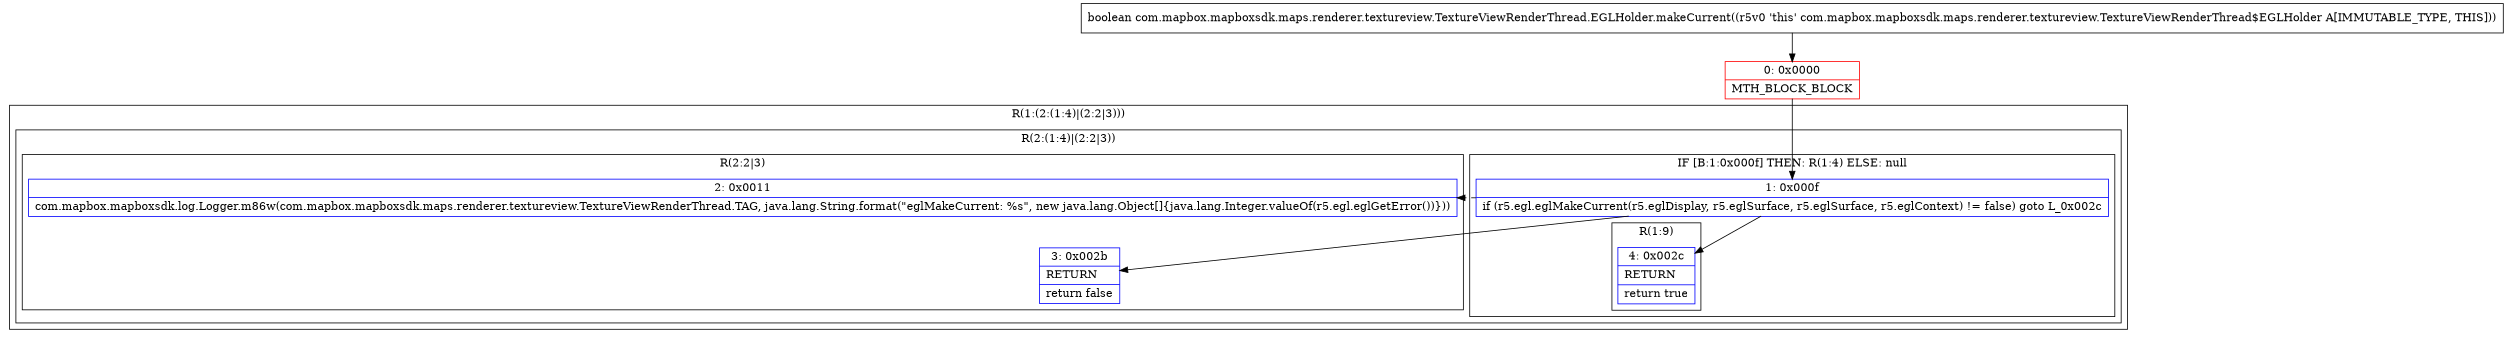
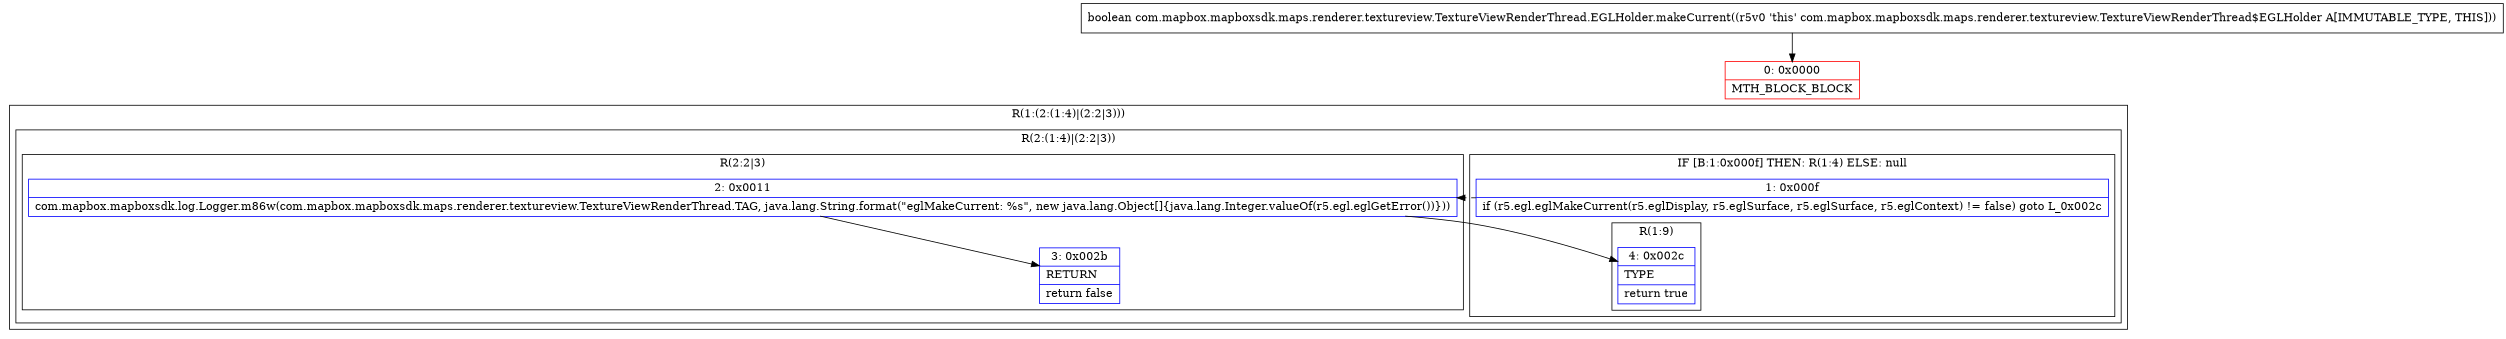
edge "0: 0x0000" -> "1: 0x000f": removed
edge "1: 0x000f" -> "4: 0x002c": now "2: 0x0011" -> "4: 0x002c"
edge "1: 0x000f" -> "3: 0x002b": now "2: 0x0011" -> "3: 0x002b"
node "4: 0x002c": text "RETURN" -> "TYPE"
